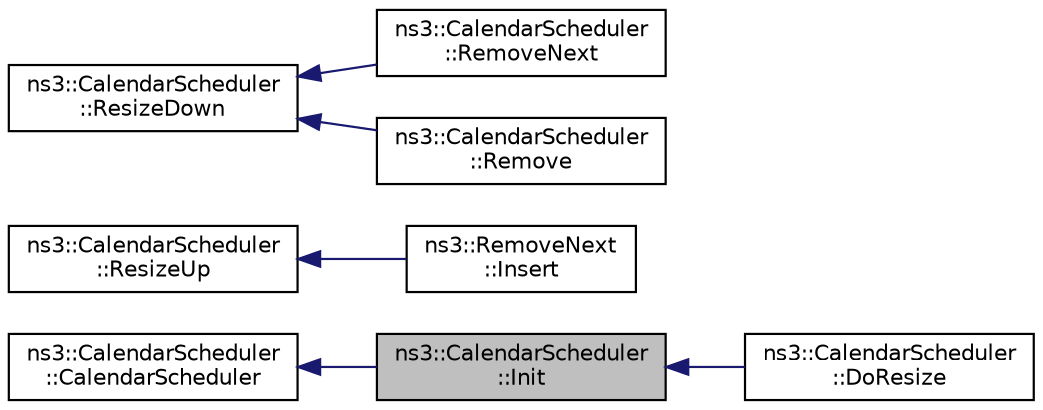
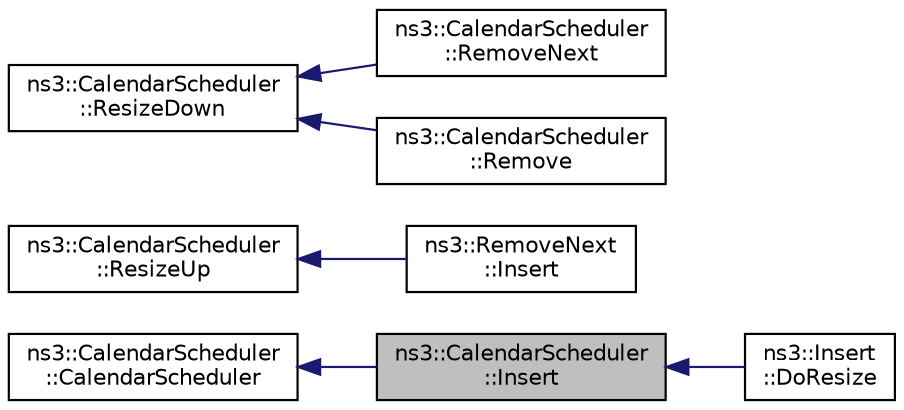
node "ns3::CalendarScheduler ::Init": label "ns3::CalendarScheduler ::Init" -> "ns3::CalendarScheduler ::Insert"
node "ns3::CalendarScheduler ::DoResize": label "ns3::CalendarScheduler ::DoResize" -> "ns3::Insert ::DoResize"
